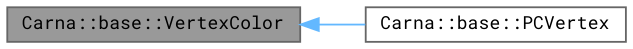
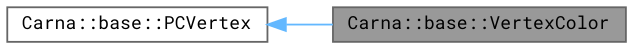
edge "Carna::base::PCVertex" -> "Carna::base::VertexColor": reversed
